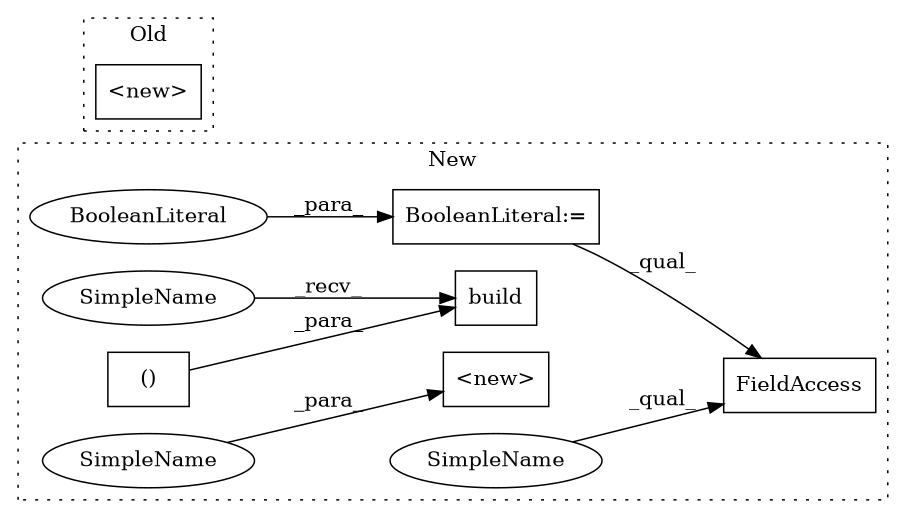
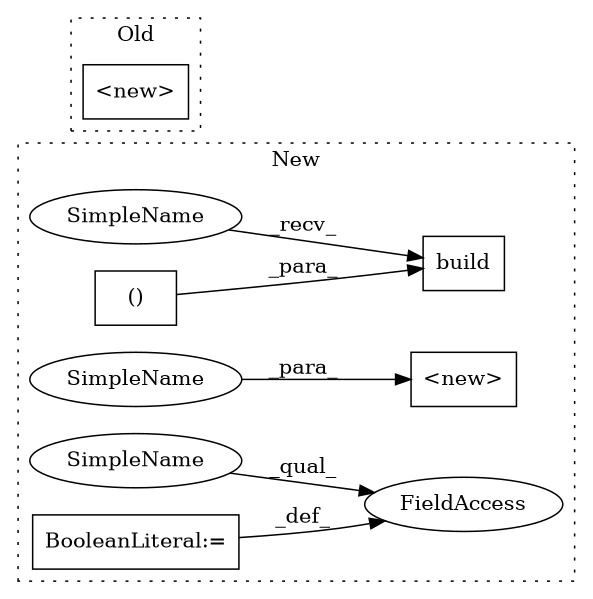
node "BooleanLiteral": removed
edge "BooleanLiteral:=" -> "FieldAccess": label "_qual_" -> "_def_"
node "FieldAccess": shape box -> ellipse
